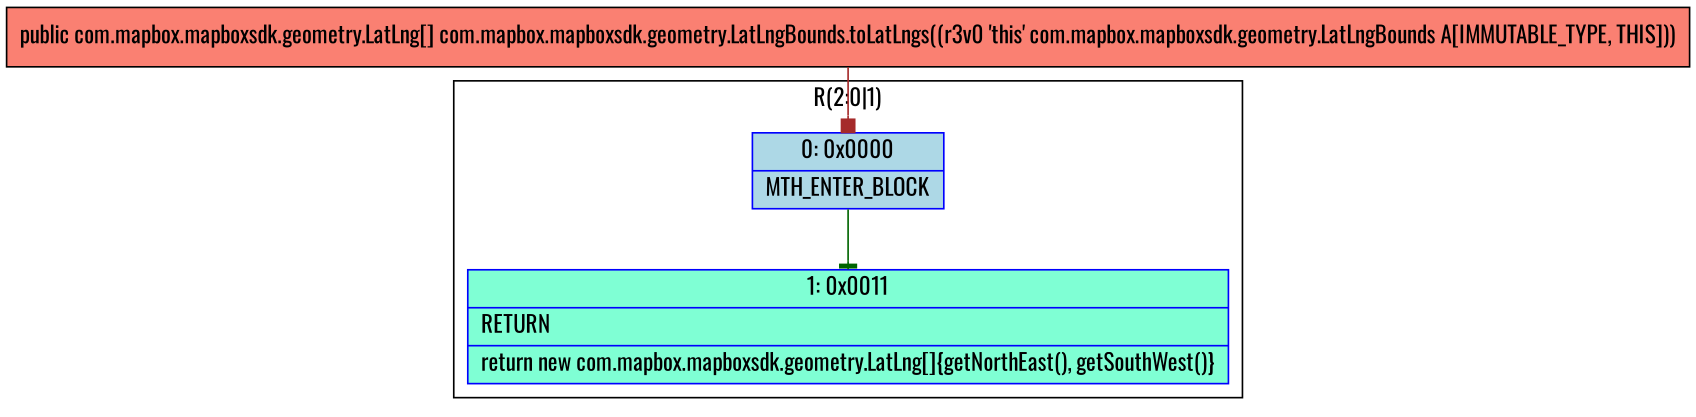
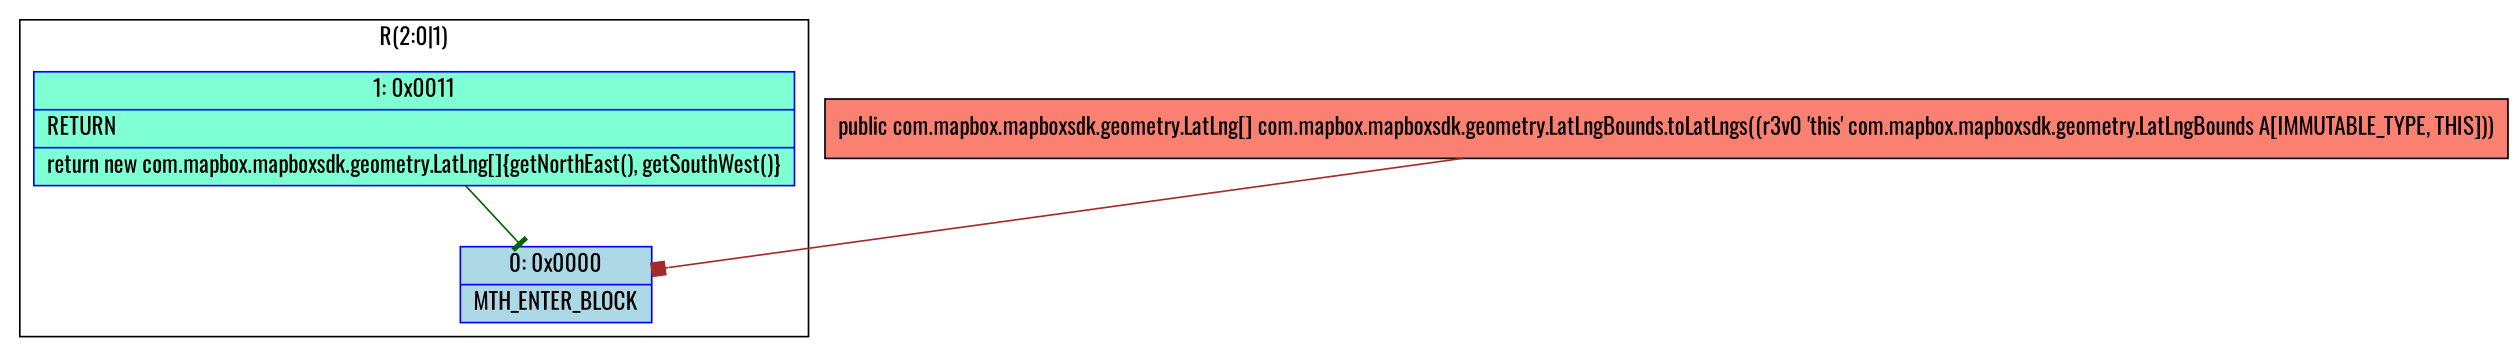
edge "0: 0x0000" -> "1: 0x0011": reversed
